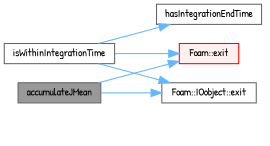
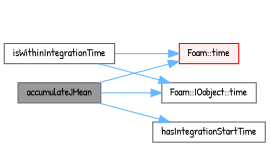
node "hasIntegrationEndTime": removed
node "Foam::exit": label "Foam::exit" -> "Foam::time"
node "Foam::IOobject::exit": label "Foam::IOobject::exit" -> "Foam::IOobject::time"
node "hasIntegrationStartTime": added
